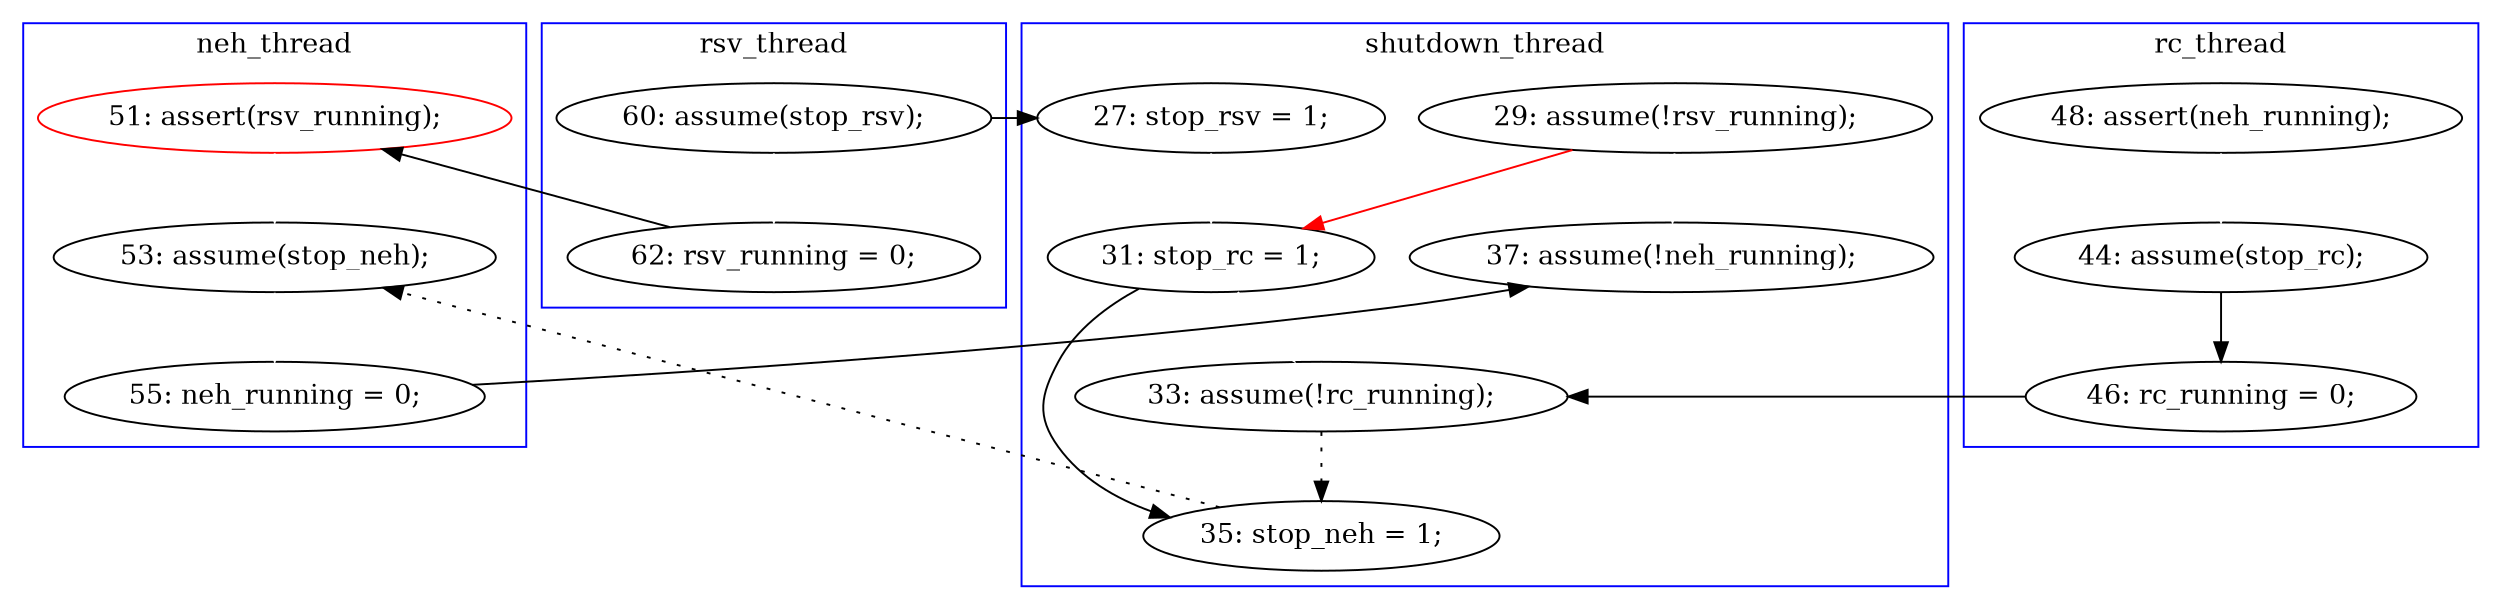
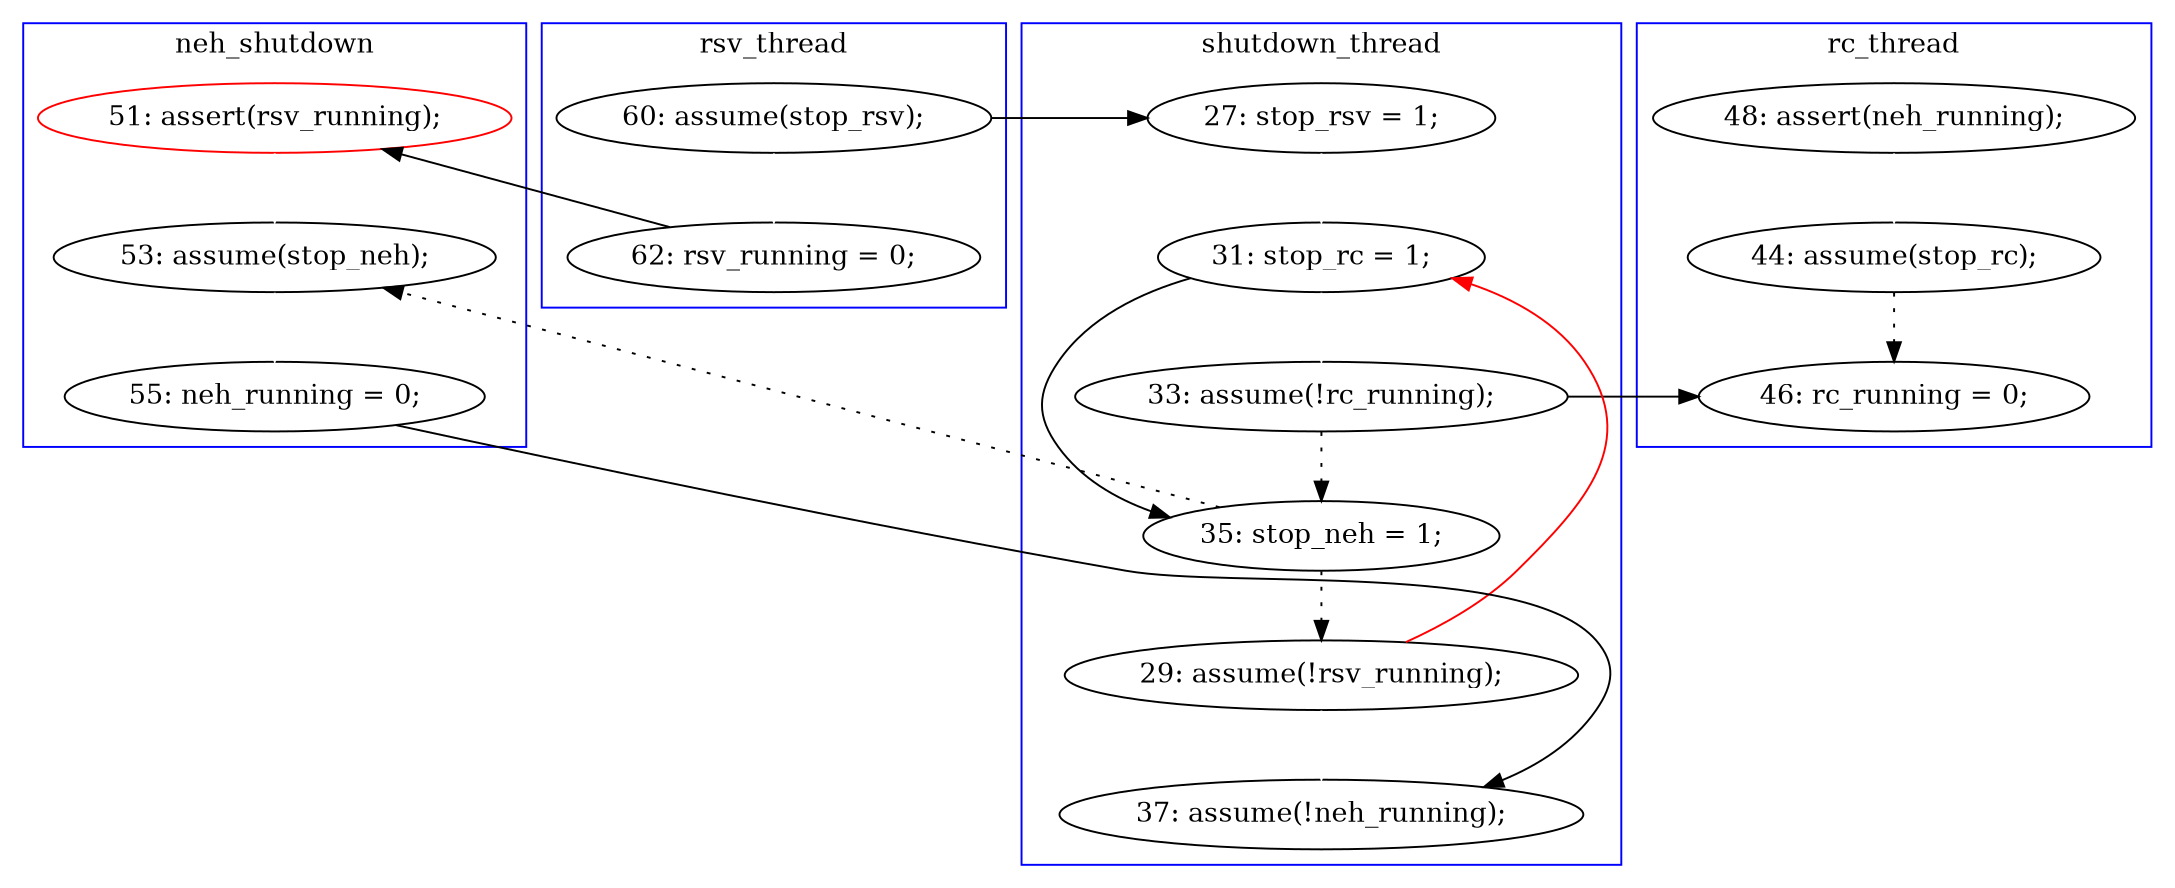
cluster "neh_thread": label "neh_thread" -> "neh_shutdown"
edge "44: assume(stop_rc);" -> "46: rc_running = 0;": style solid -> dotted
edge "46: rc_running = 0;" -> "33: assume(!rc_running);": reversed
edge "35: stop_neh = 1;" -> "29: assume(!rsv_running);": added
